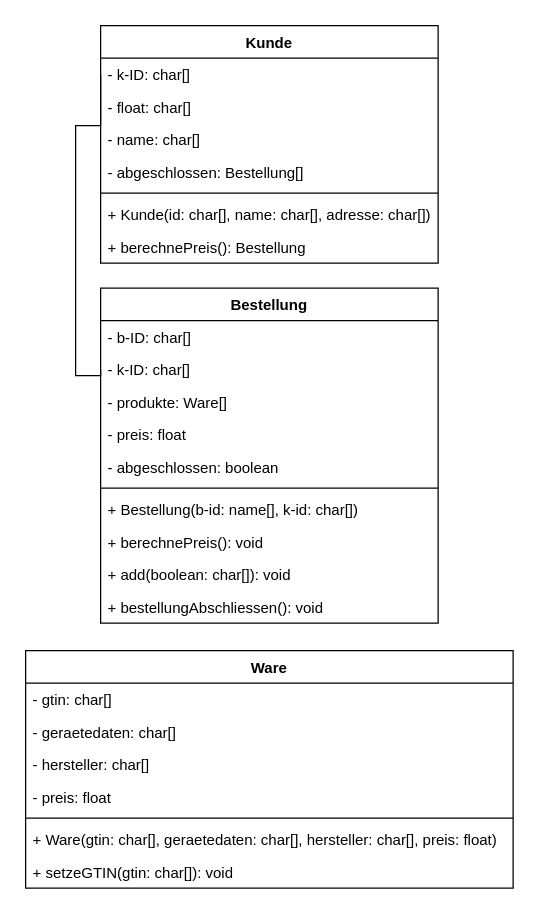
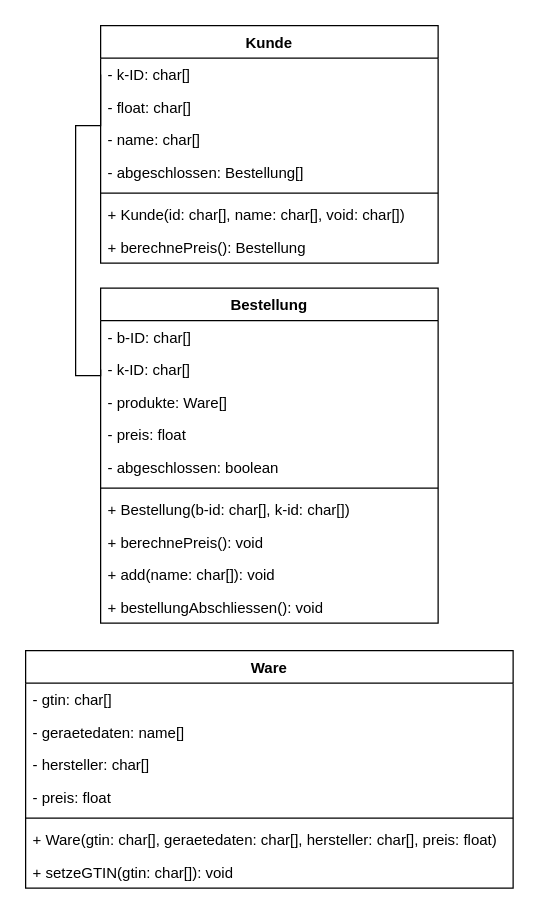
node "+ Kunde(id: char[], name: char[], adresse: char[])": label "+ Kunde(id: char[], name: char[], adresse: char[])" -> "+ Kunde(id: char[], name: char[], void: char[])"
node "+ Bestellung(b-id: name[], k-id: char[])": label "+ Bestellung(b-id: name[], k-id: char[])" -> "+ Bestellung(b-id: char[], k-id: char[])"
node "+ add(boolean: char[]): void": label "+ add(boolean: char[]): void" -> "+ add(name: char[]): void"
node "- geraetedaten: char[]": label "- geraetedaten: char[]" -> "- geraetedaten: name[]"
